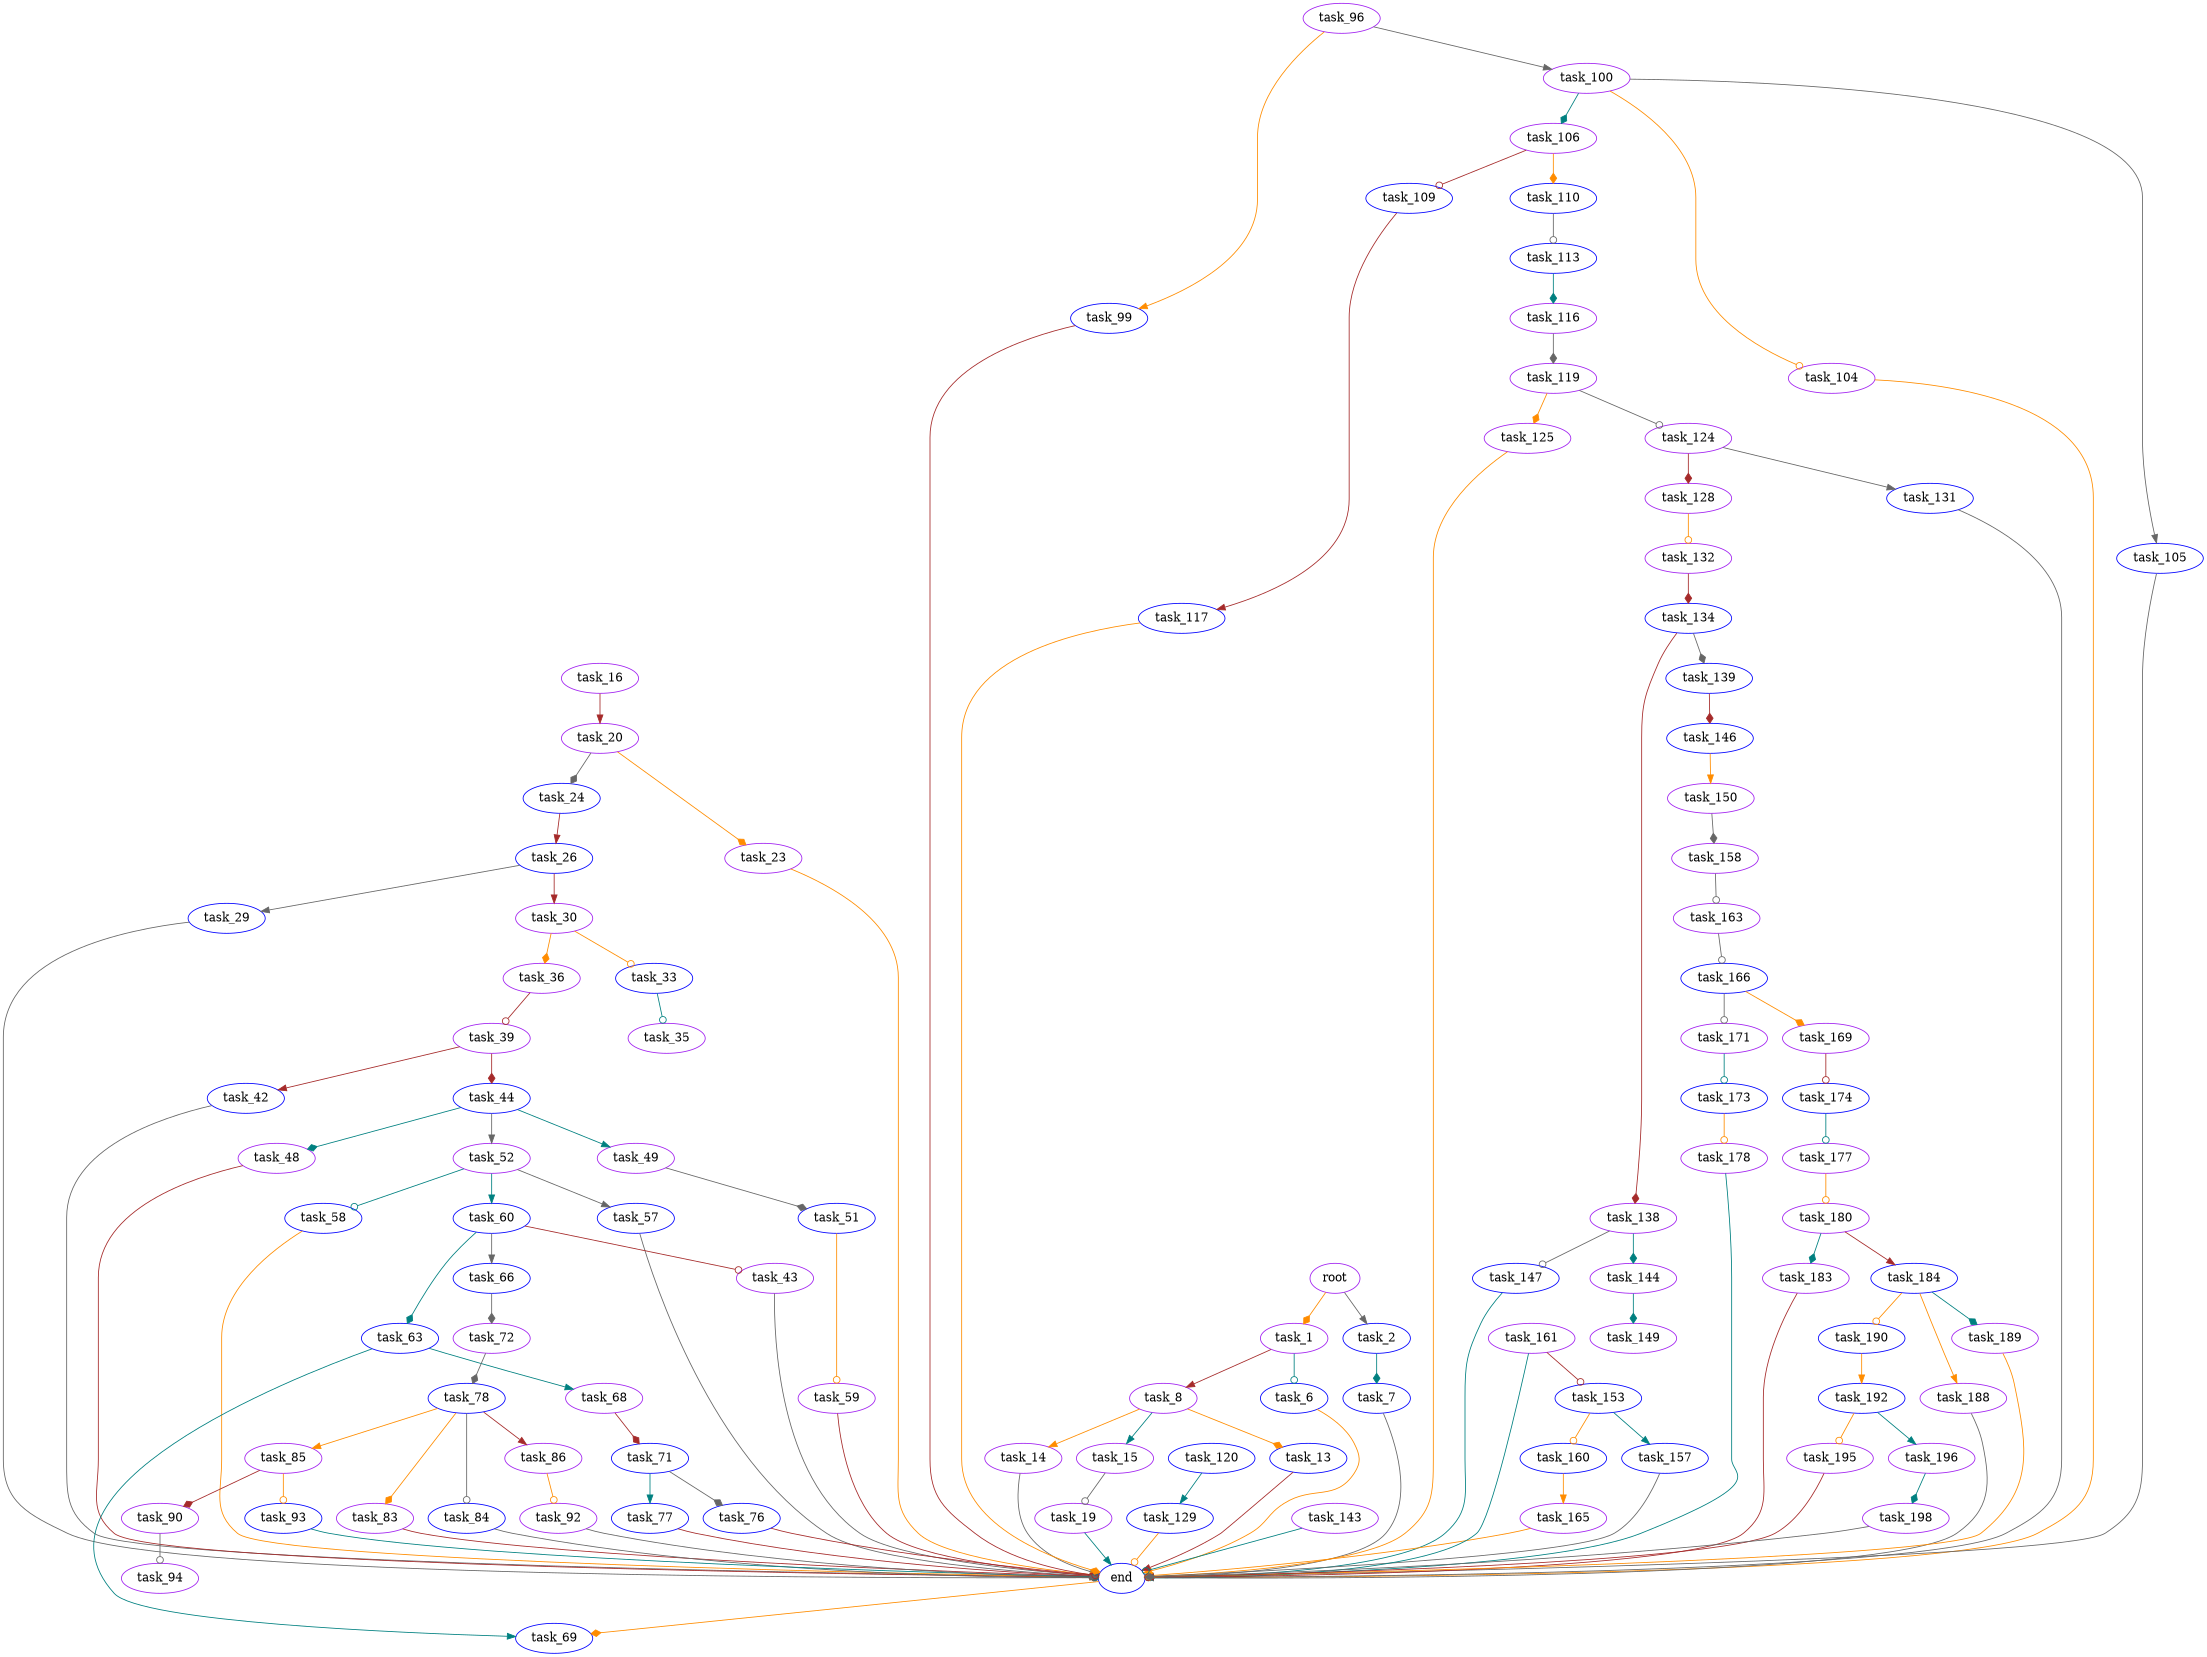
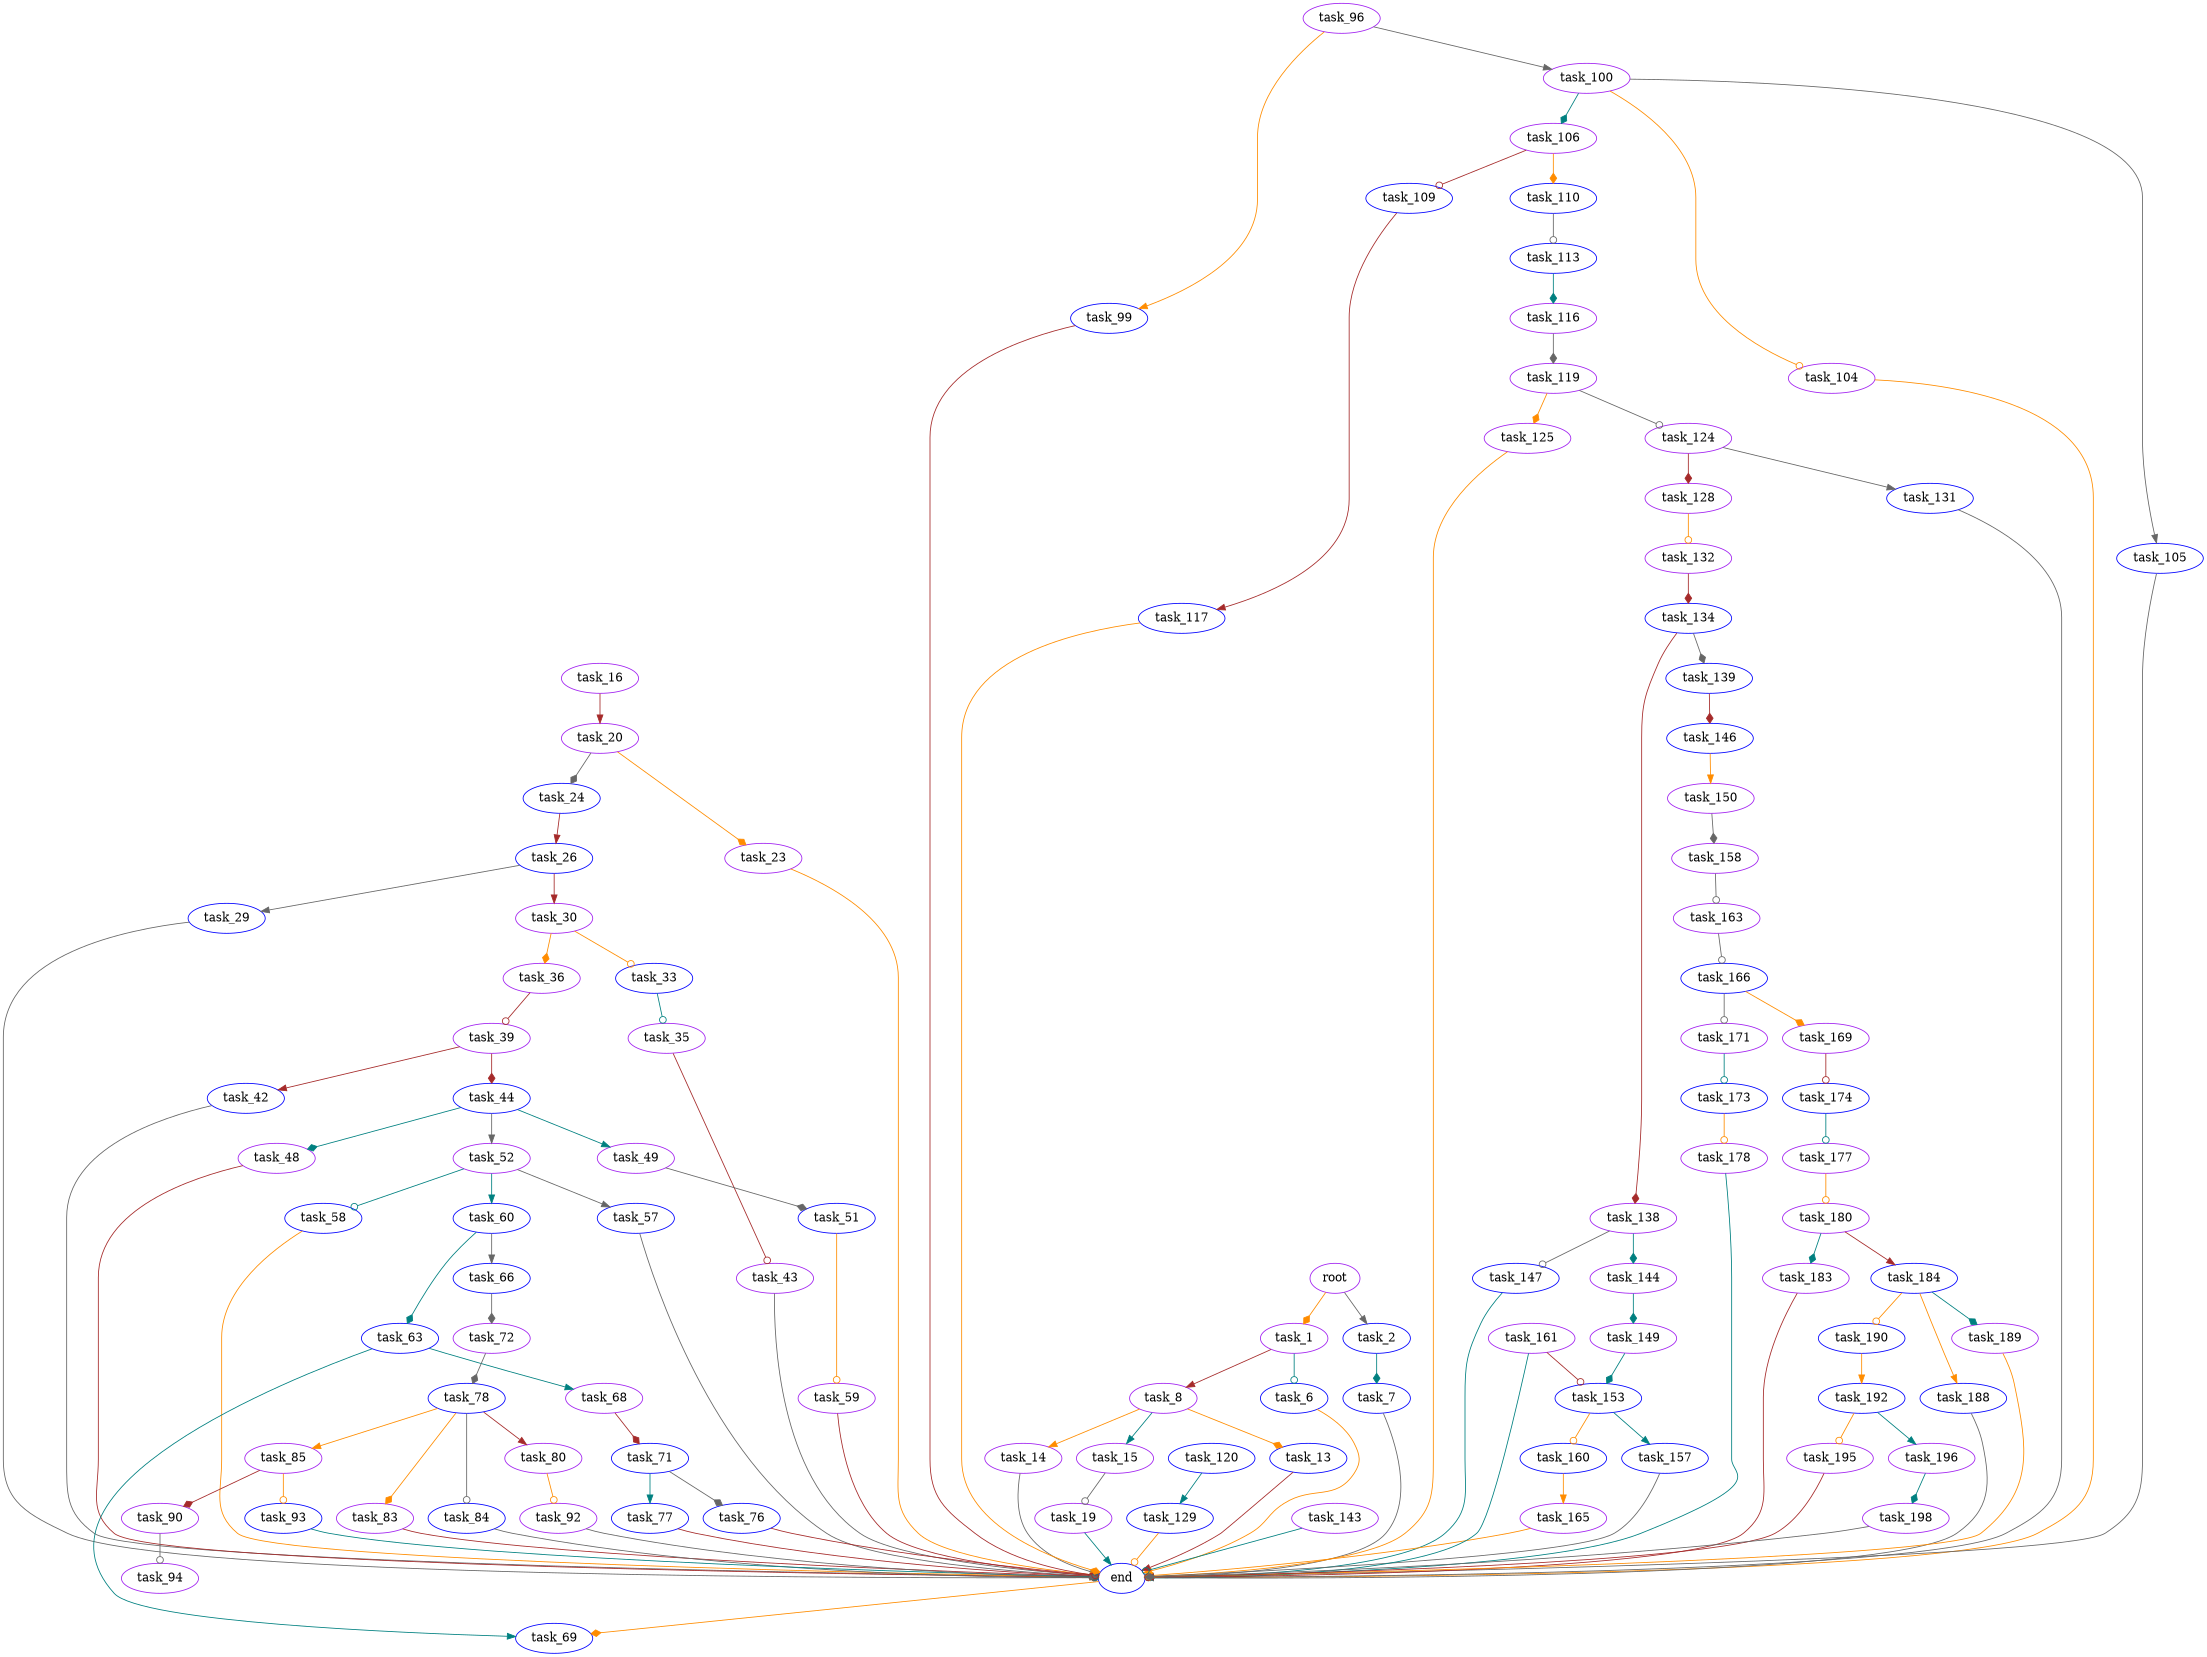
edge "task_60" -> "task_43": now "task_35" -> "task_43"
edge "task_149" -> "task_153": added
node "task_188": color purple -> blue
node "task_86": label "task_86" -> "task_80"
